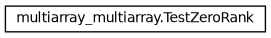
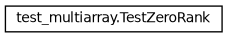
node "multiarray_multiarray.TestZeroRank": label "multiarray_multiarray.TestZeroRank" -> "test_multiarray.TestZeroRank"
